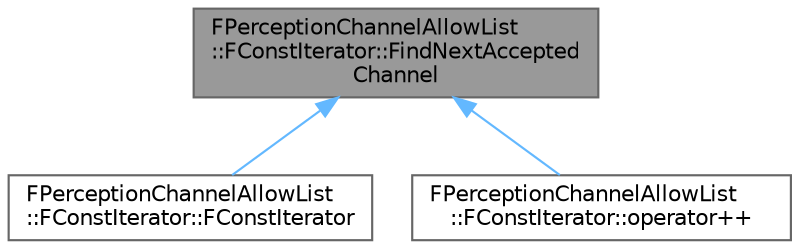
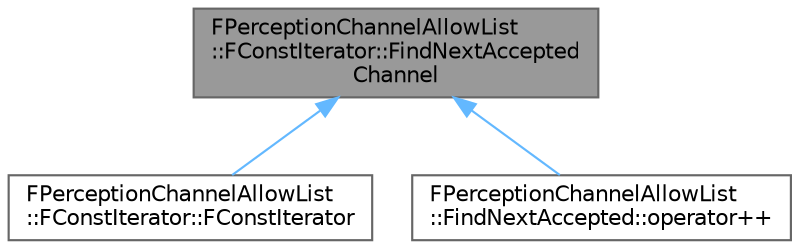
node "FPerceptionChannelAllowList ::FConstIterator::operator++": label "FPerceptionChannelAllowList ::FConstIterator::operator++" -> "FPerceptionChannelAllowList ::FindNextAccepted::operator++"
